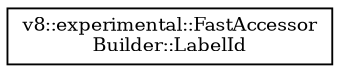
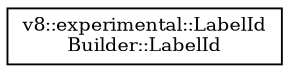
node "v8::experimental::FastAccessor Builder::LabelId": label "v8::experimental::FastAccessor Builder::LabelId" -> "v8::experimental::LabelId Builder::LabelId"
